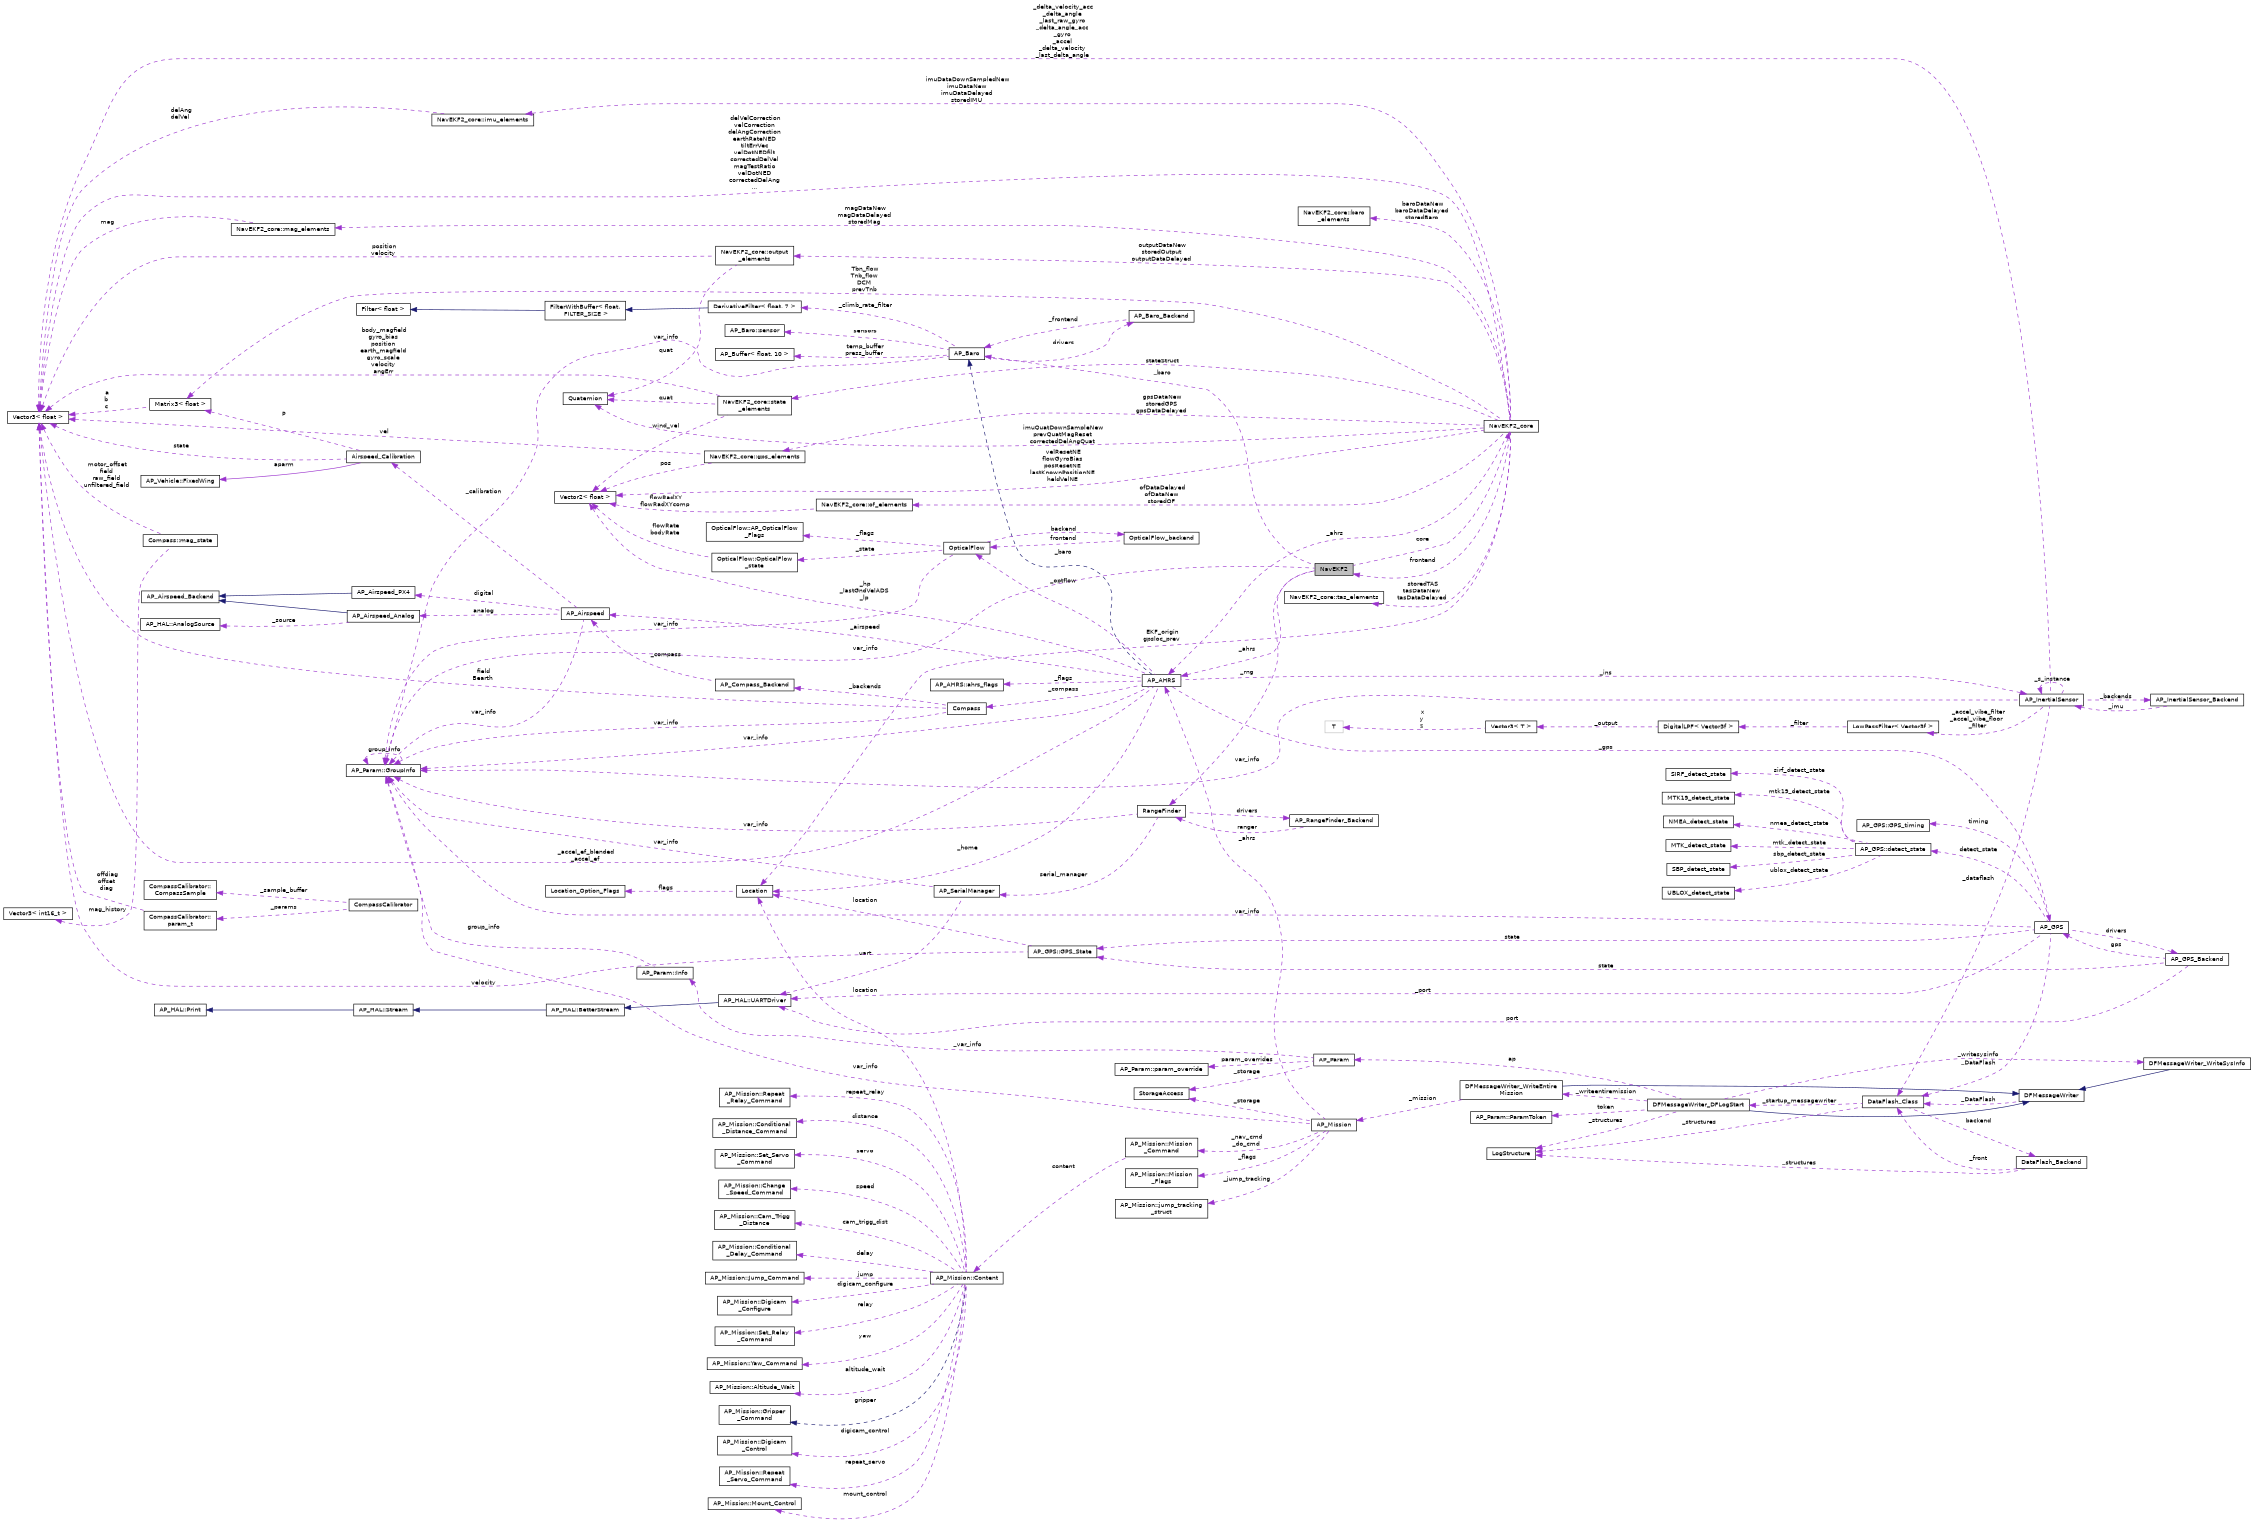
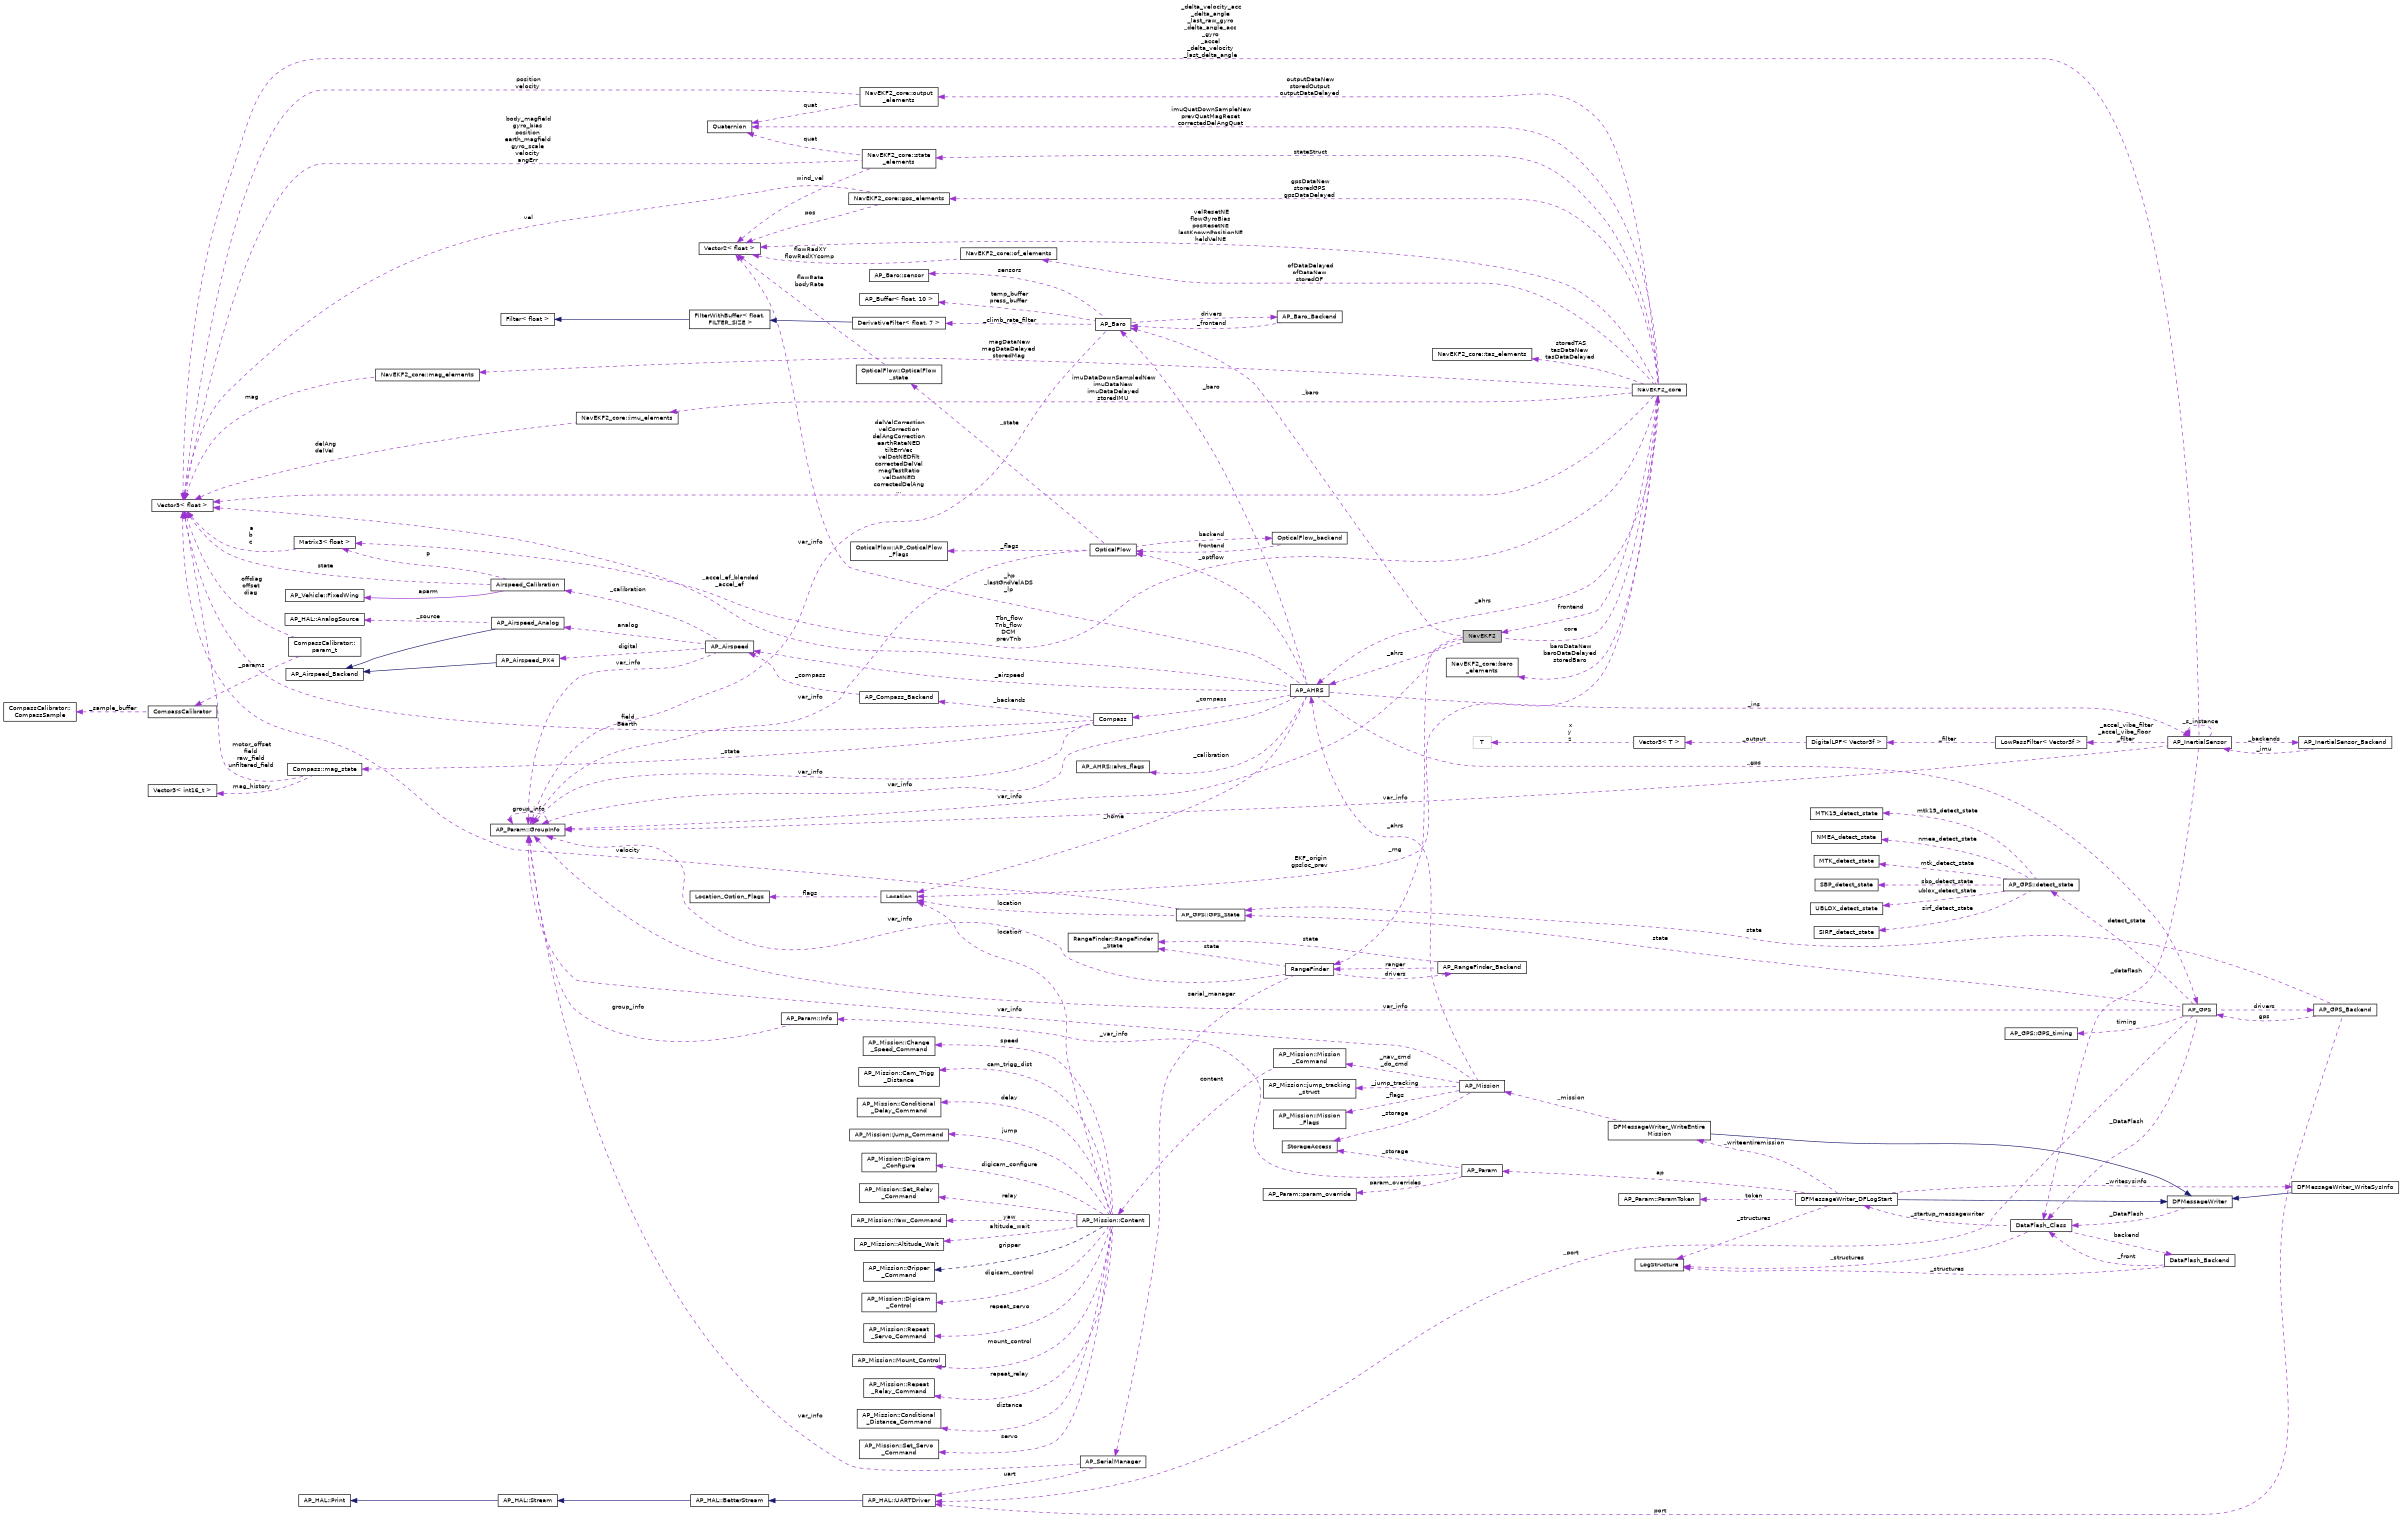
edge "AP_AHRS" -> "AP_Baro": color midnightblue -> darkorchid3
edge "AP_AHRS" -> "AP_AHRS::ahrs_flags": label " _flags" -> " _calibration"
edge "Compass" -> "Compass::mag_state": added, label "_state"
edge "CompassCalibrator" -> "CompassCalibrator:: param_t": reversed
node "RangeFinder::RangeFinder _State": added
